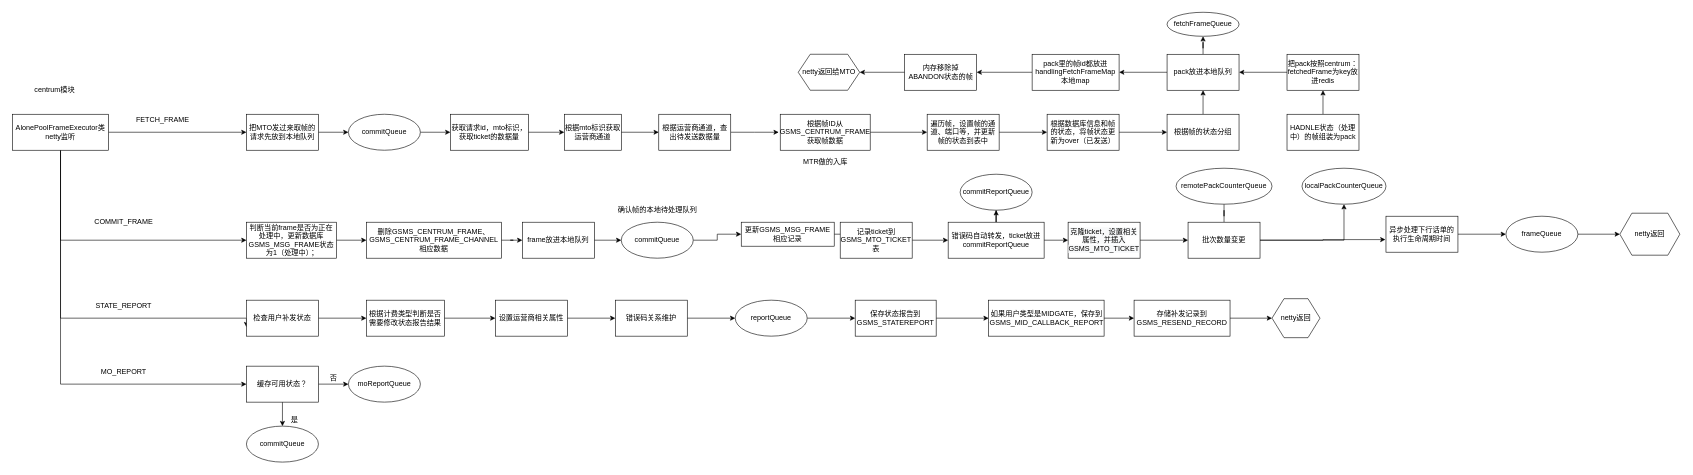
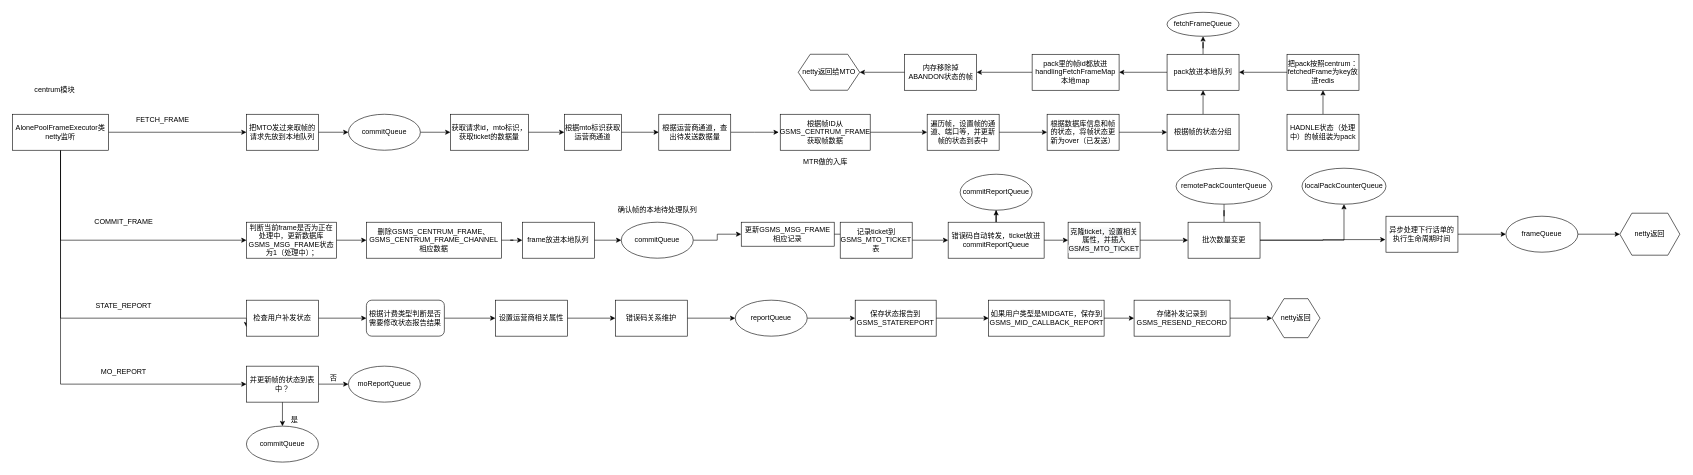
node "根据计费类型判断是否需要修改状态报告结果": shape rectangle -> rounded rectangle
node "缓存可用状态？": label "缓存可用状态？" -> "并更新帧的状态到表中？"
